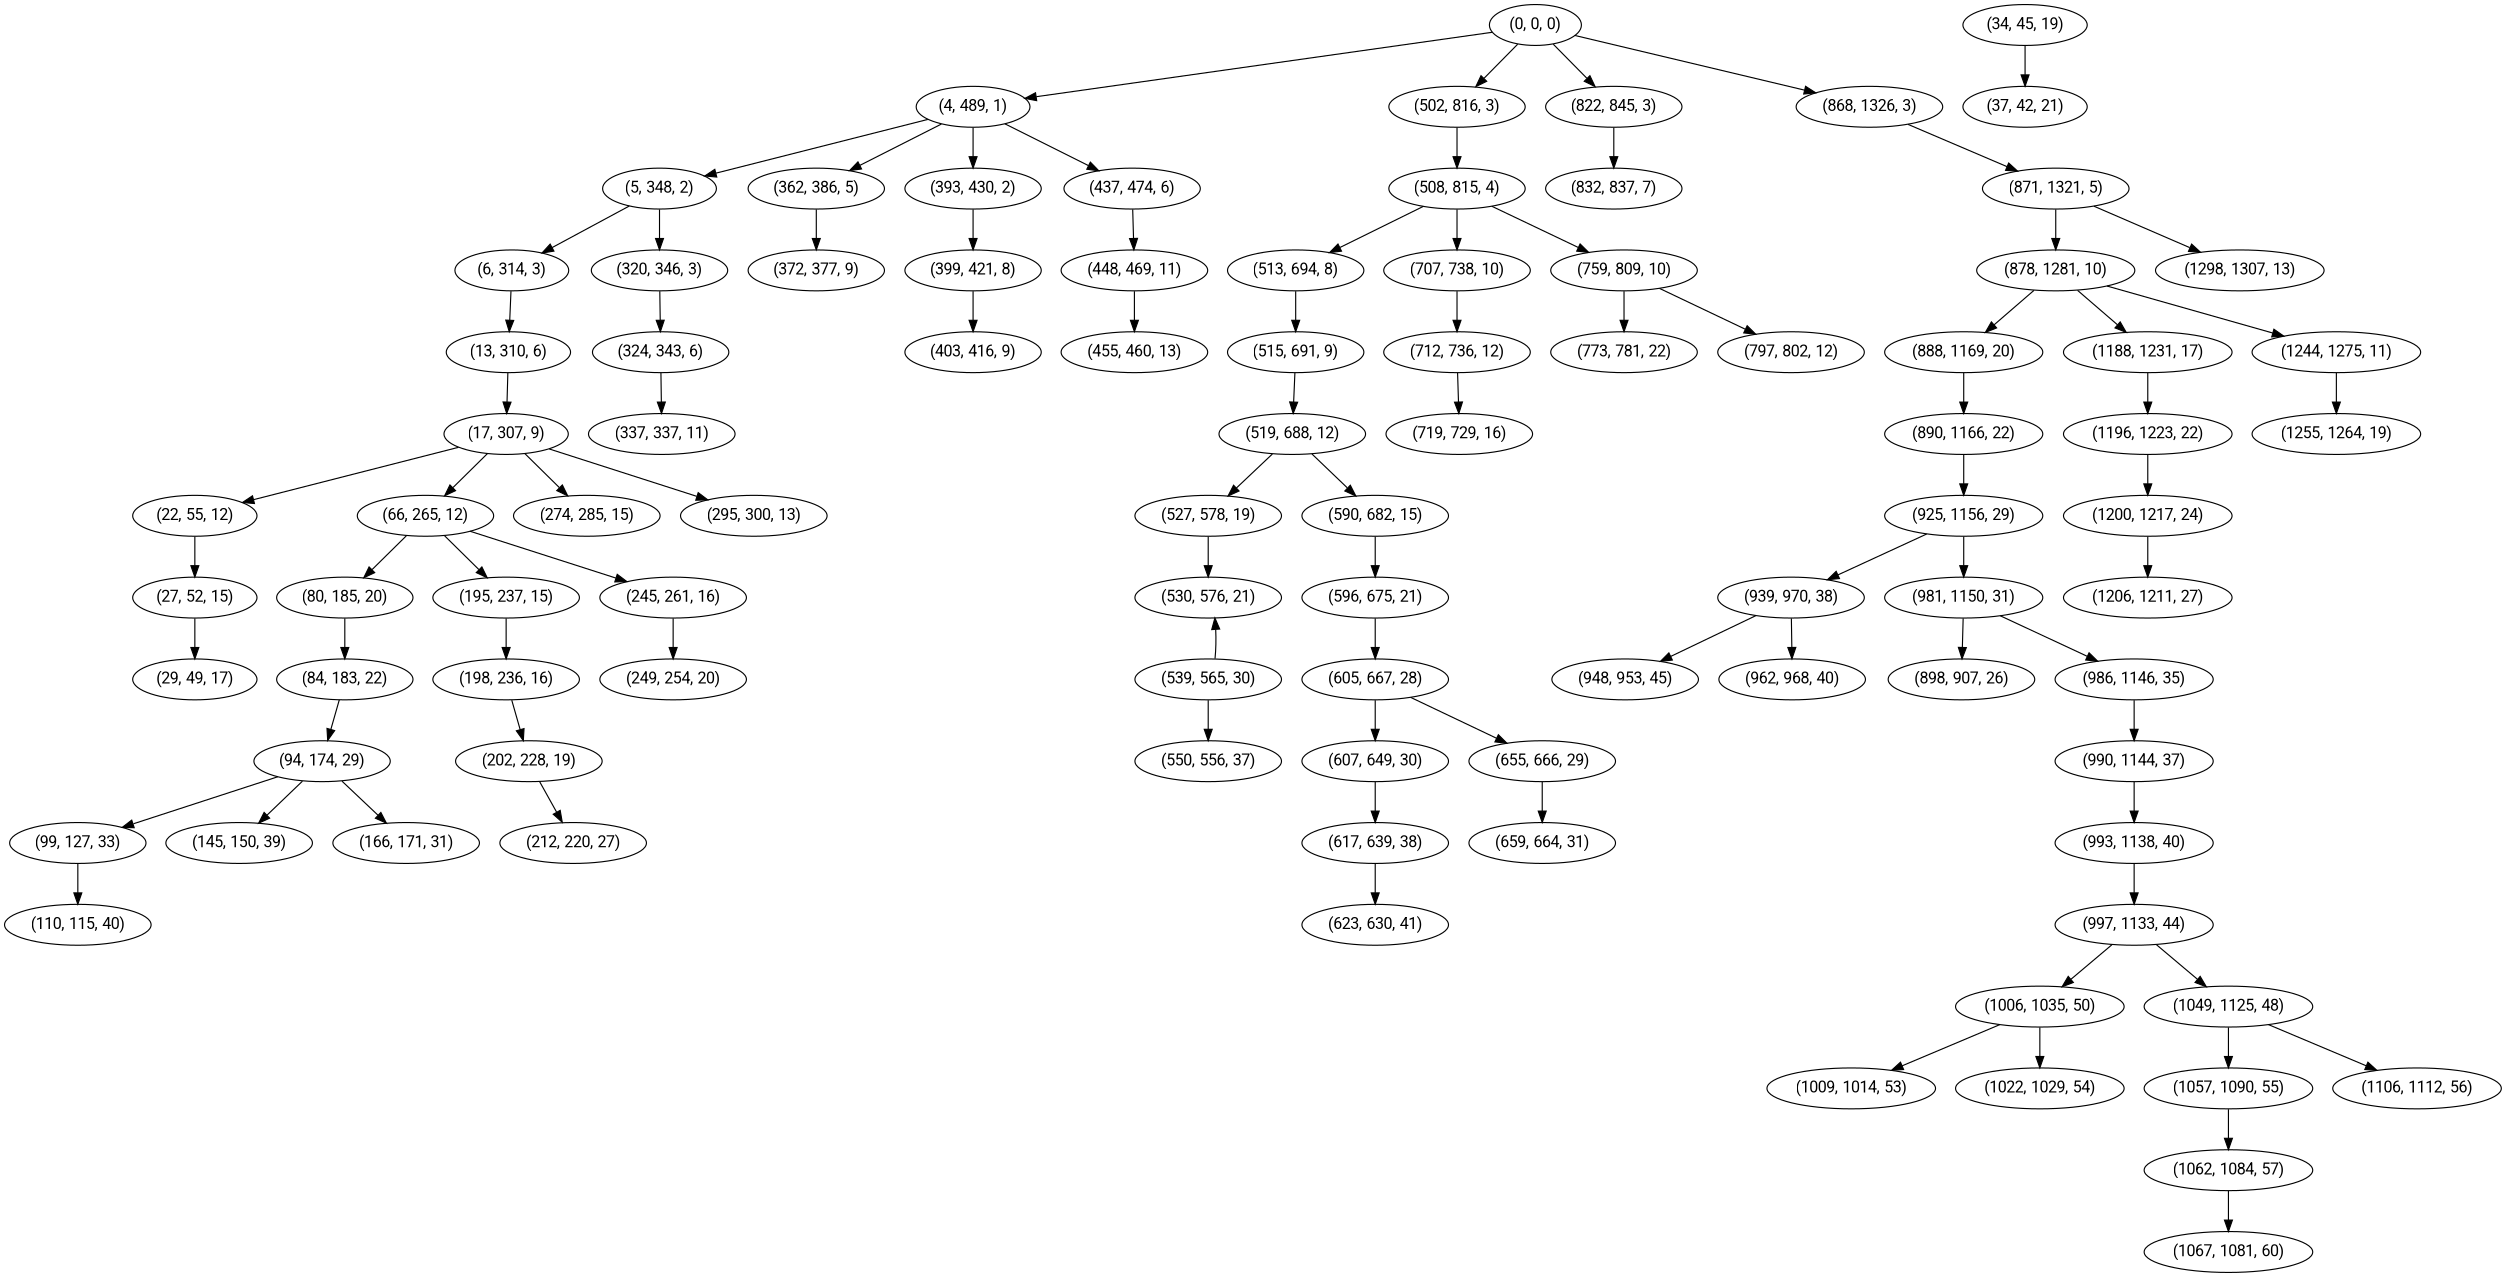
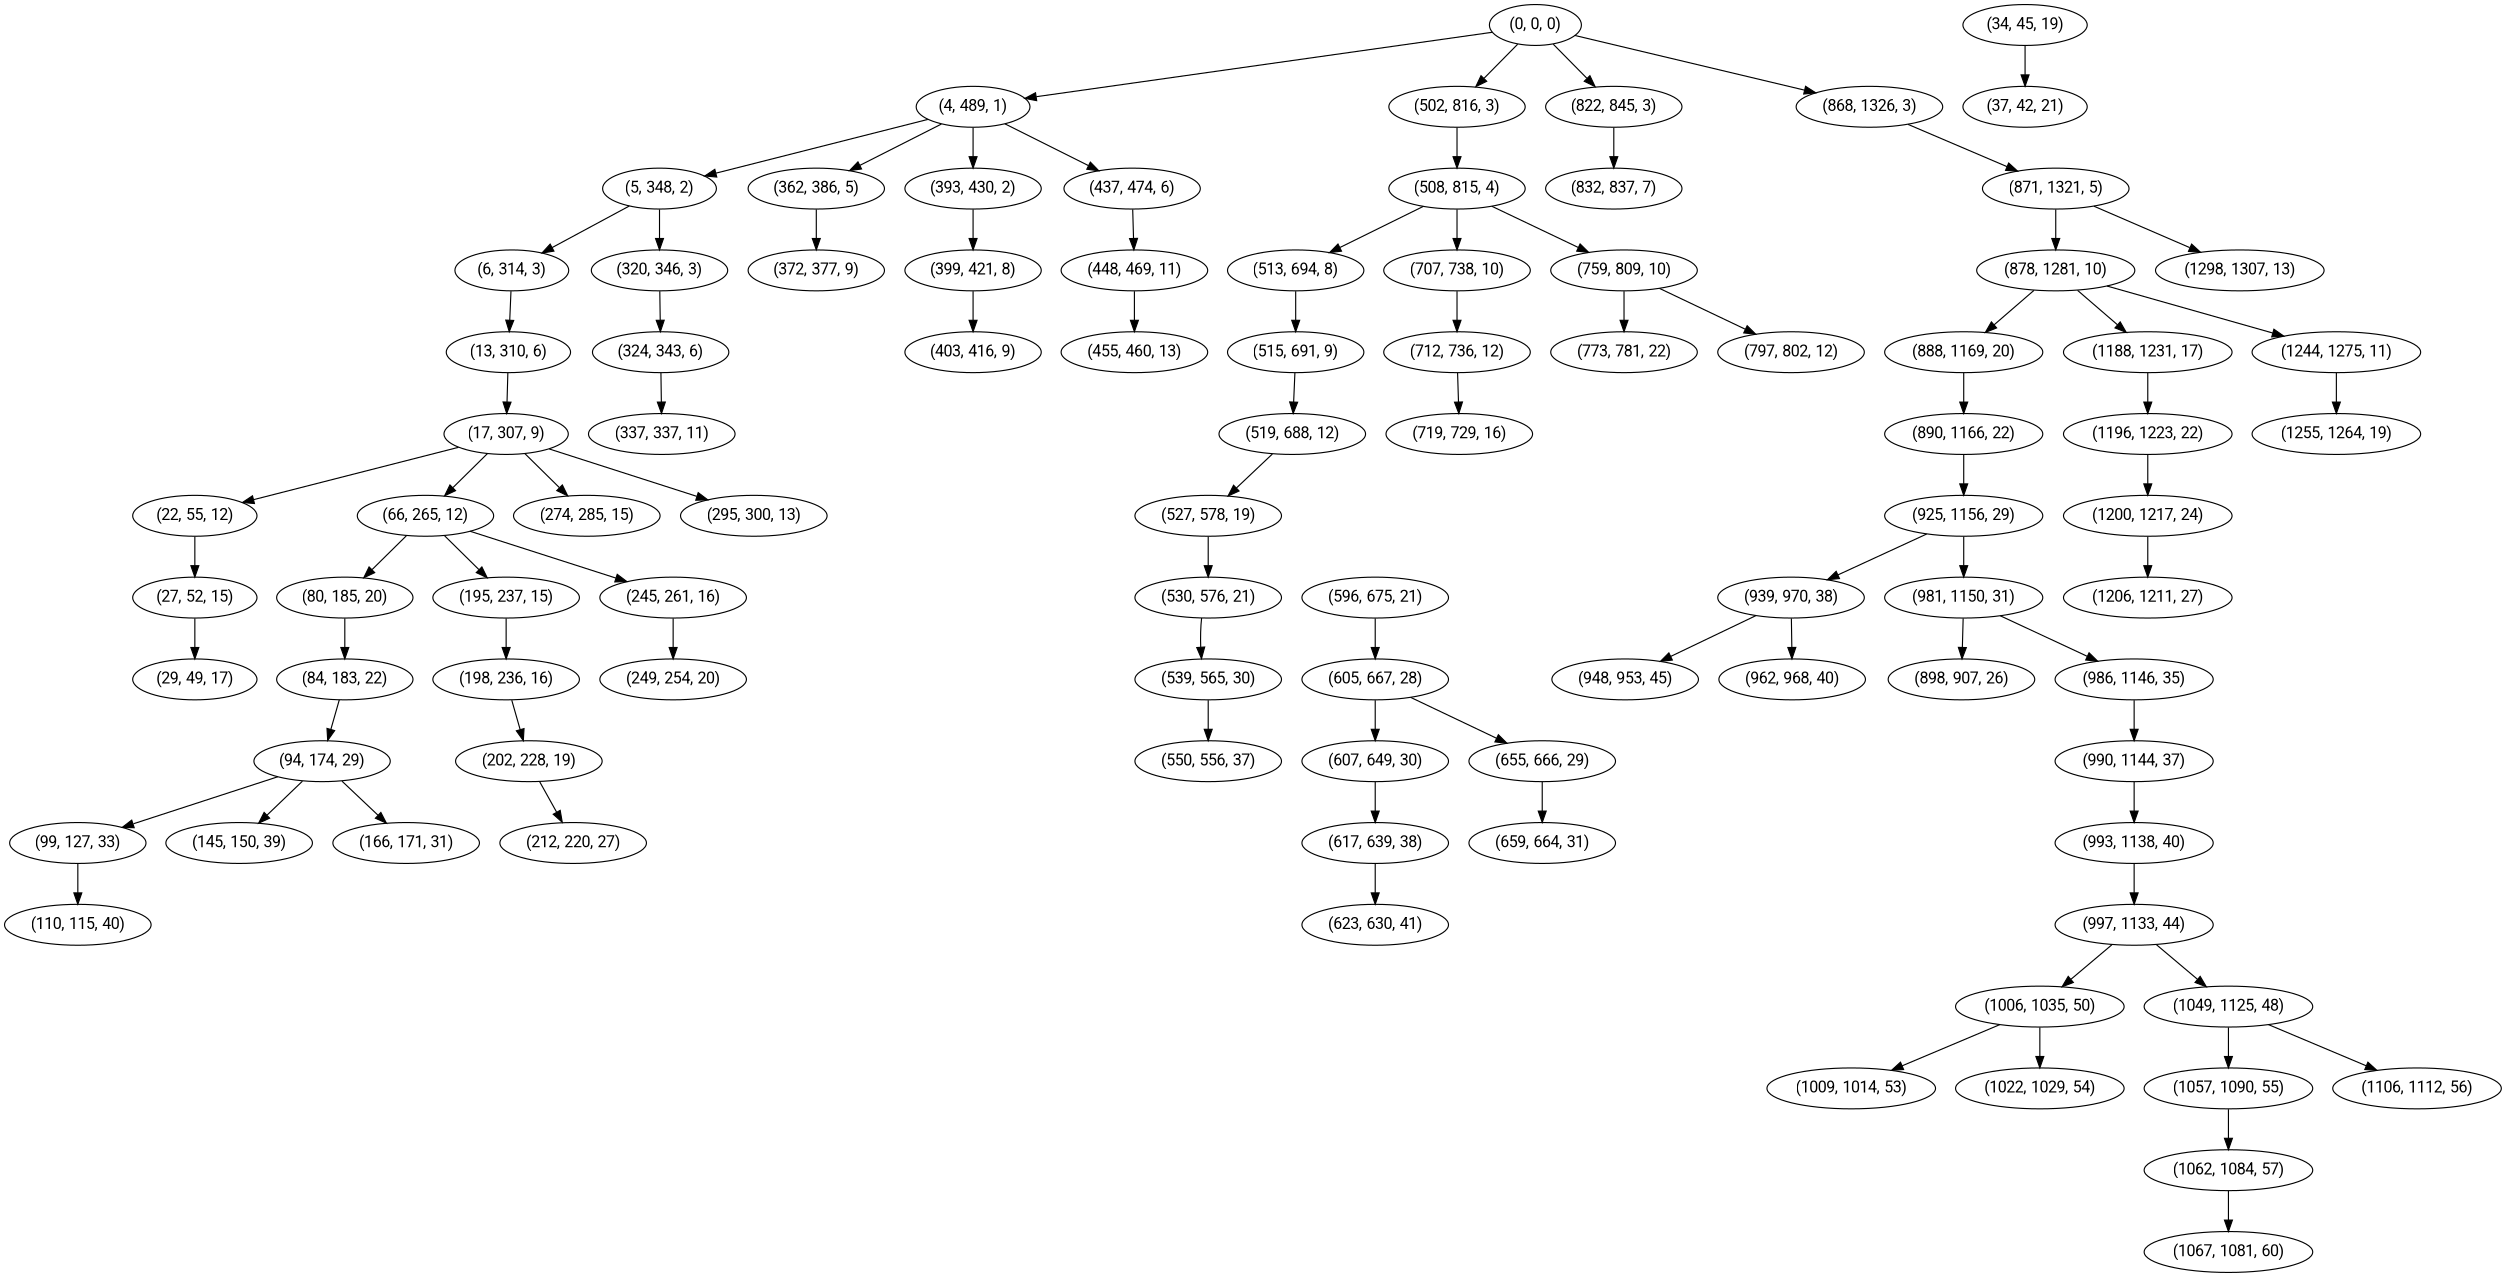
node "(590, 682, 15)": removed
edge "(539, 565, 30)" -> "(530, 576, 21)": reversed
